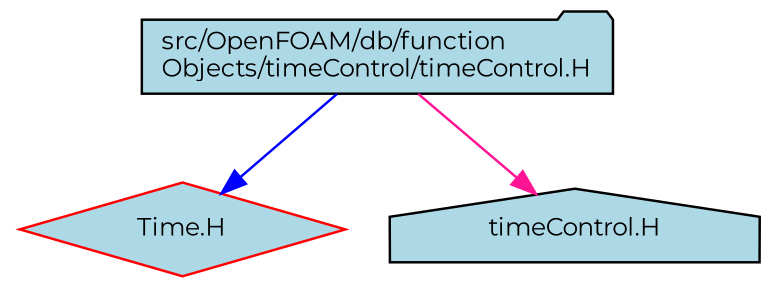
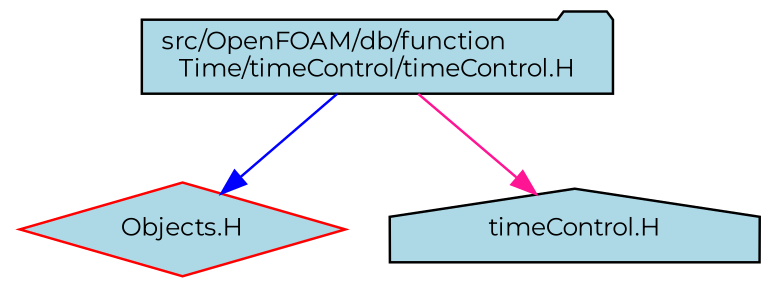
node "src/OpenFOAM/db/function Objects/timeControl/timeControl.H": label "src/OpenFOAM/db/function Objects/timeControl/timeControl.H" -> "src/OpenFOAM/db/function Time/timeControl/timeControl.H"
node "Time.H": label "Time.H" -> "Objects.H"
